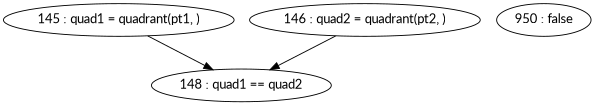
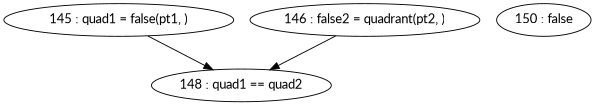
node "145 : quad1 = quadrant(pt1, )": label "145 : quad1 = quadrant(pt1, )" -> "145 : quad1 = false(pt1, )"
node "146 : quad2 = quadrant(pt2, )": label "146 : quad2 = quadrant(pt2, )" -> "146 : false2 = quadrant(pt2, )"
node "950 : false": label "950 : false" -> "150 : false"
